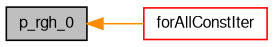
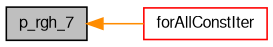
node "p_rgh_0": label "p_rgh_0" -> "p_rgh_7"
